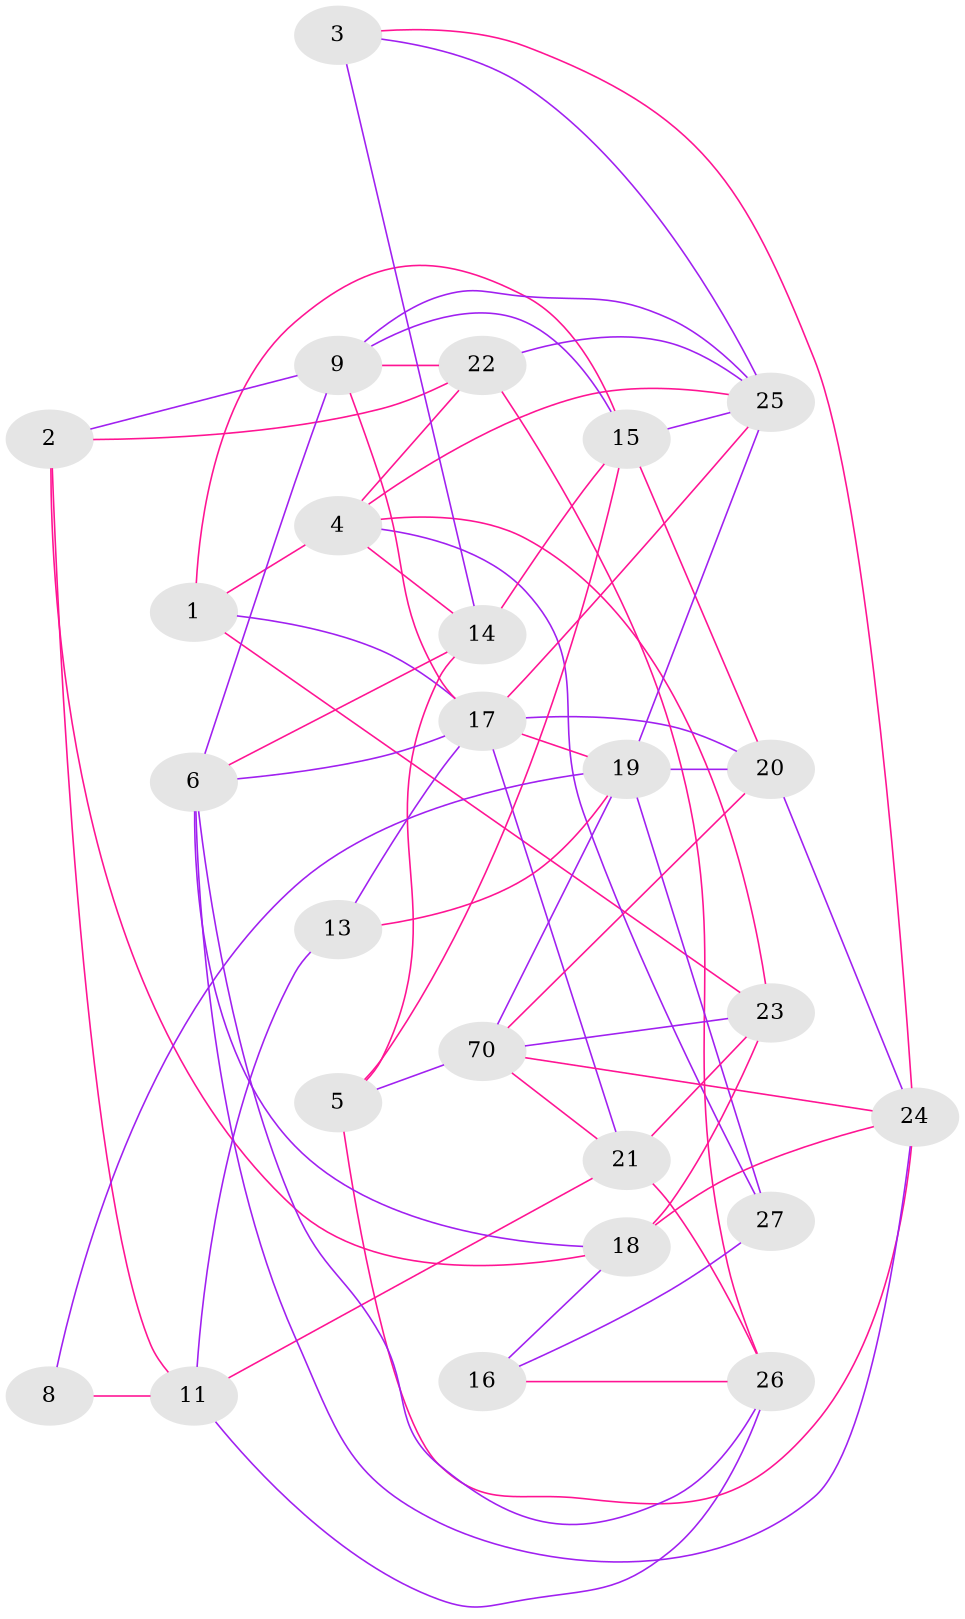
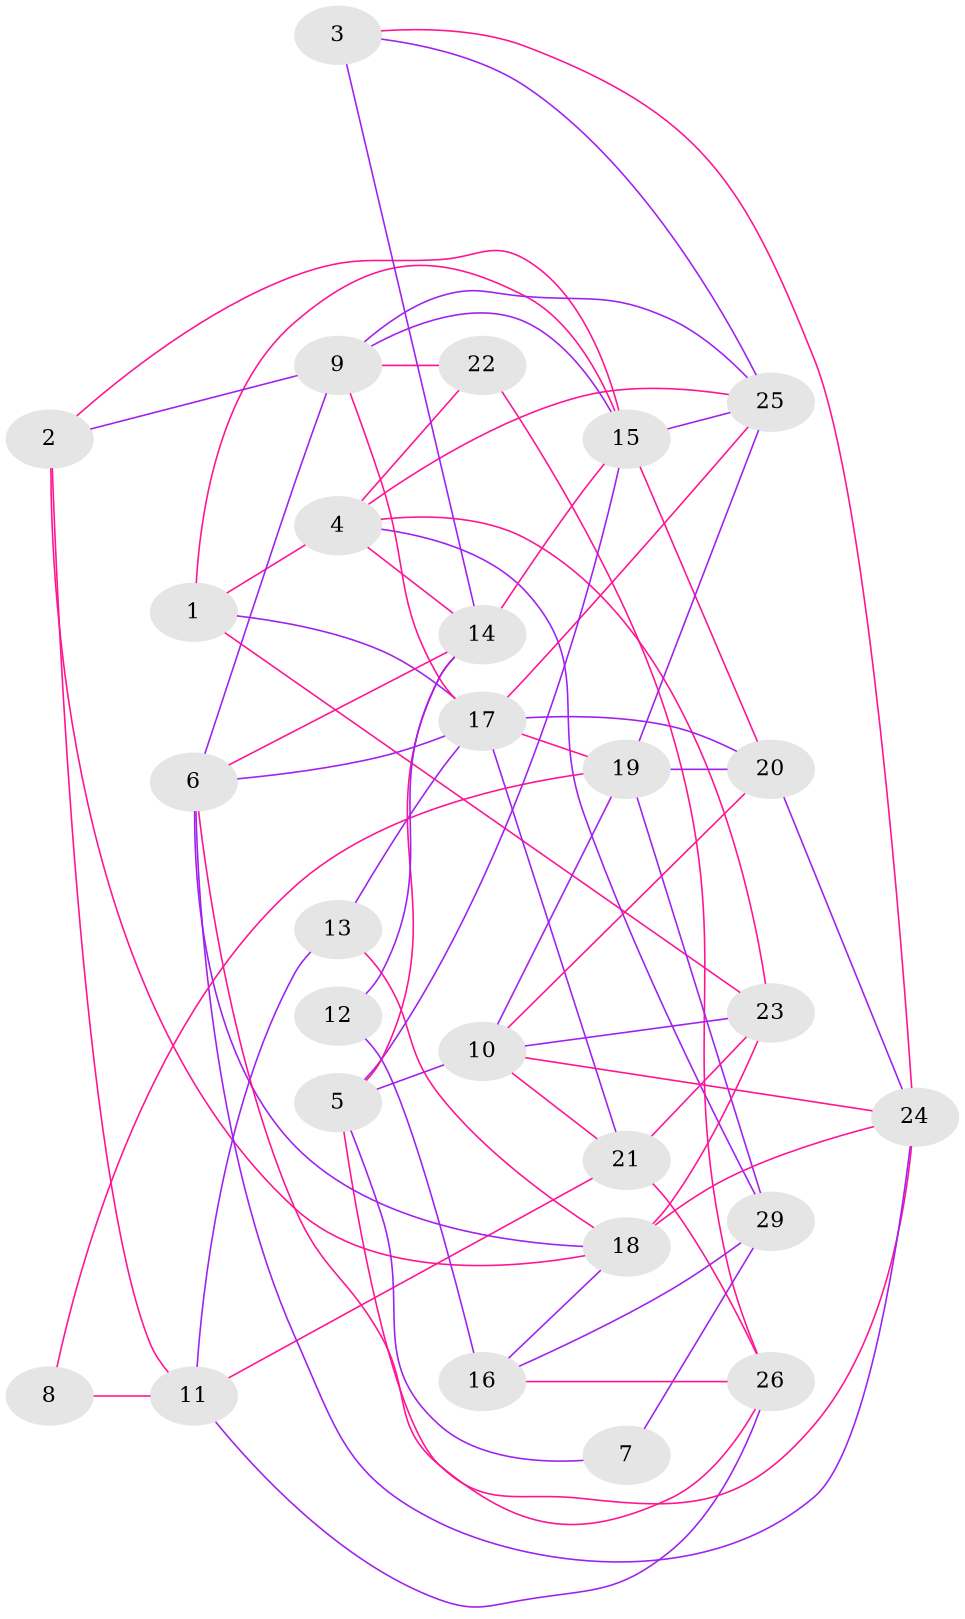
edge "22" -- "25": removed
edge "22" -- "2": now "15" -- "2"
edge "15" -- "5": color deeppink -> purple
edge "19" -- "13": now "18" -- "13"
edge "19" -- "8": color purple -> deeppink
node "12": added
node "70": label "70" -> "10"
node "27": label "27" -> "29"
edge "6" -- "26": color purple -> deeppink
node "7": added
